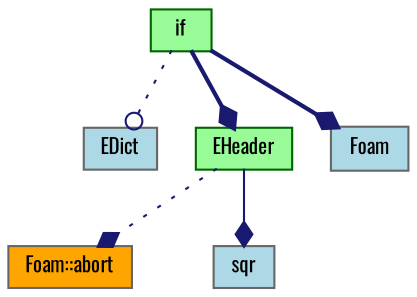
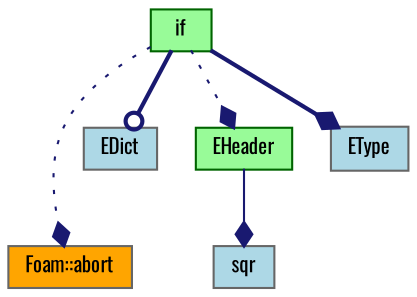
edge "if" -> "EHeader": style bold -> dotted
edge "if" -> "EDict": style dotted -> bold
node "Foam": label "Foam" -> "EType"
edge "EHeader" -> "Foam::abort": now "if" -> "Foam::abort"
